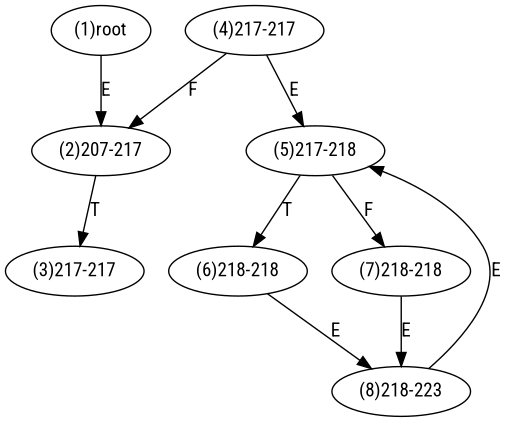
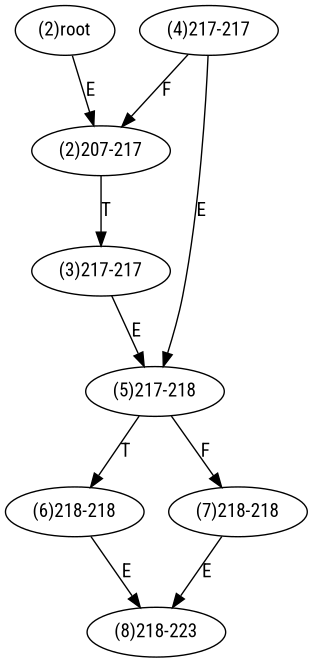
node "(1)root": label "(1)root" -> "(2)root"
edge "(8)218-223" -> "(5)217-218": now "(3)217-217" -> "(5)217-218"
